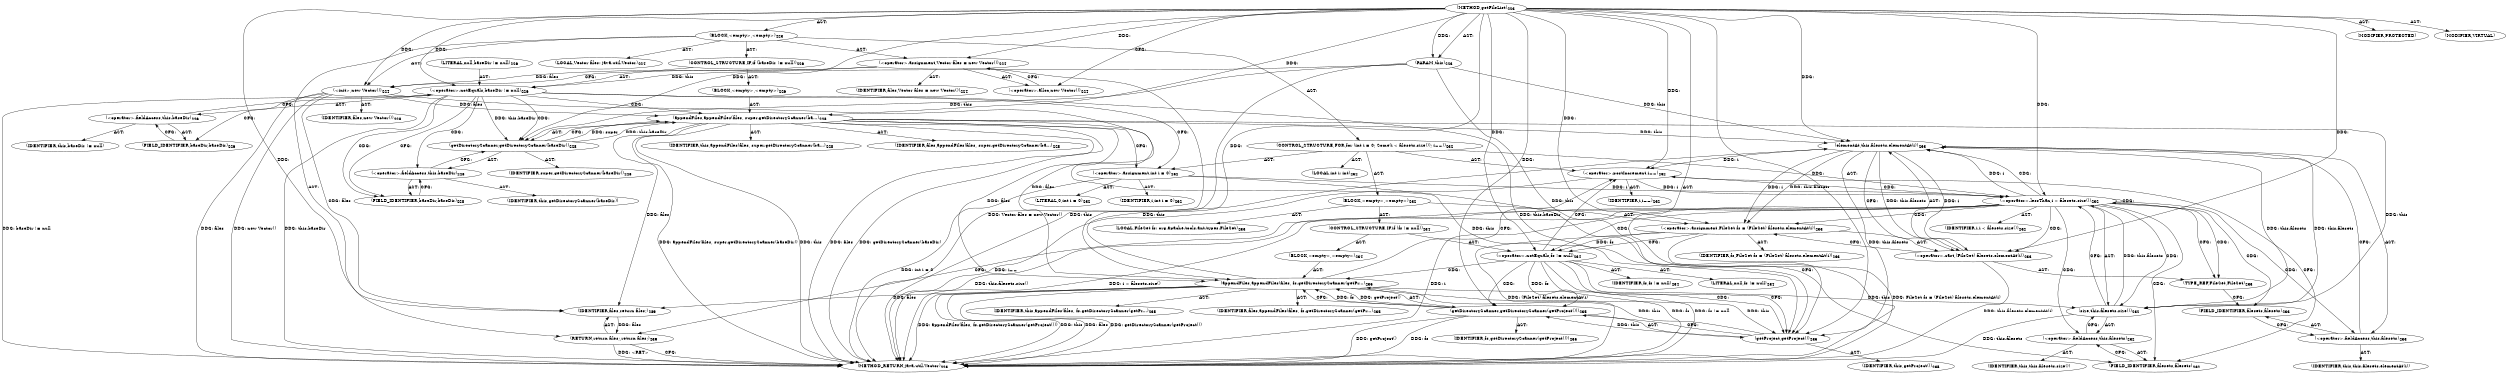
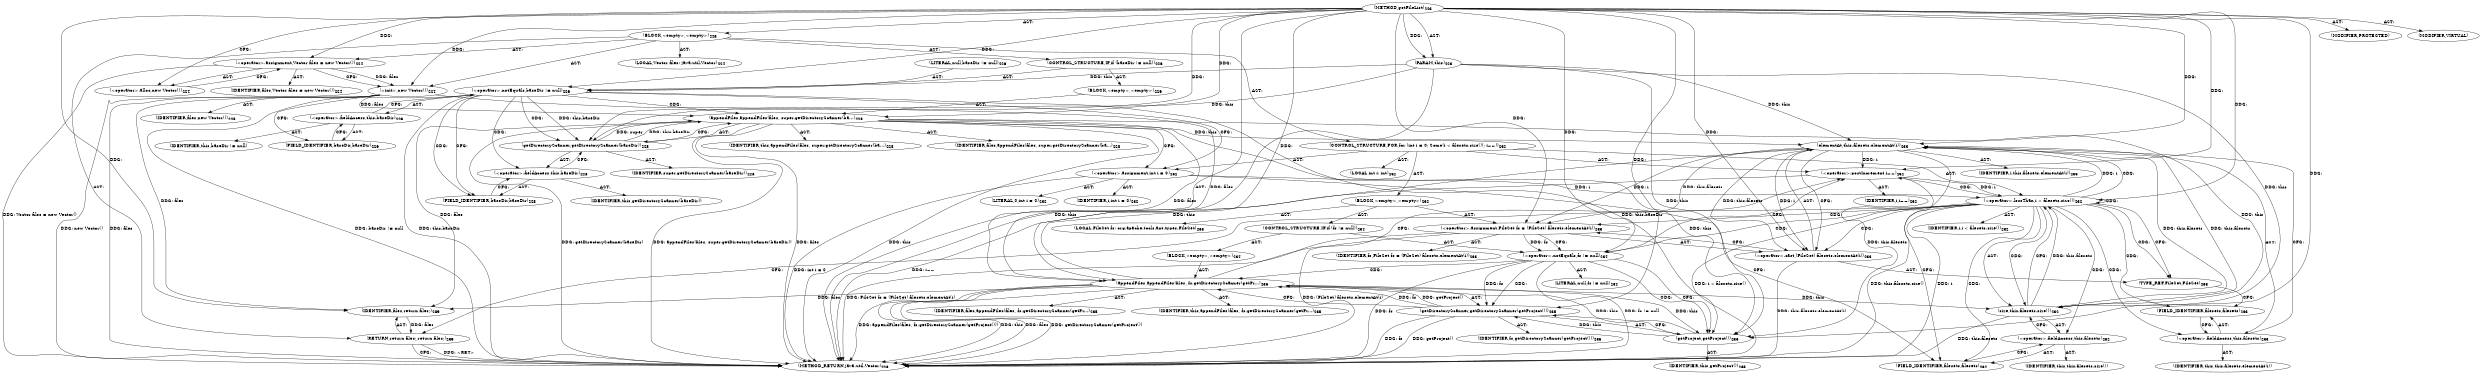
edge "(PARAM,this)" -> "(size,this.filesets.size())": added, label "DDG: this"
node "(IDENTIFIER,i,this.filesets.elementAt(i))": added
edge "(<init>,new Vector())" -> "(IDENTIFIER,files,return files;)": label "CDG: files" -> "DDG: files"
node "(IDENTIFIER,fs,fs != null)": removed
